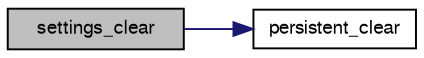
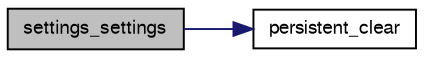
node "settings_clear": label "settings_clear" -> "settings_settings"
